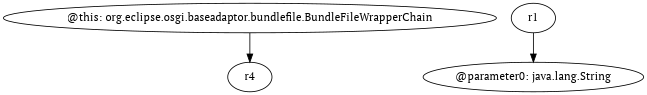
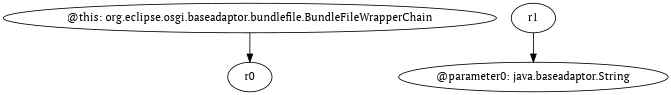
node "r4": label "r4" -> "r0"
node "@parameter0: java.lang.String": label "@parameter0: java.lang.String" -> "@parameter0: java.baseadaptor.String"
